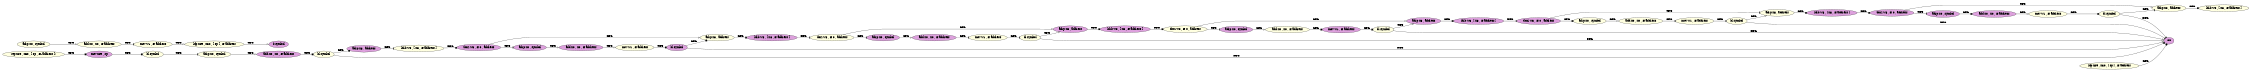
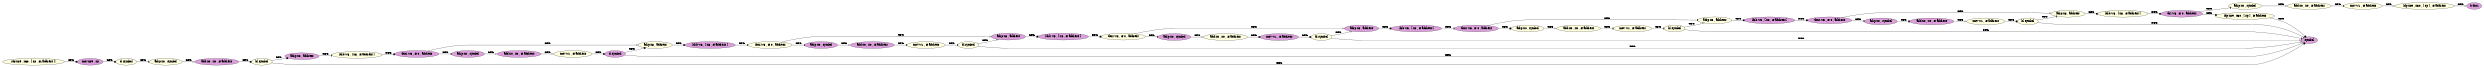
node "tbz w8 , # 0 , address": added
node "ret": label "ret" -> "symbol"
node "b symbol": label "b symbol" -> "b tbnz"
